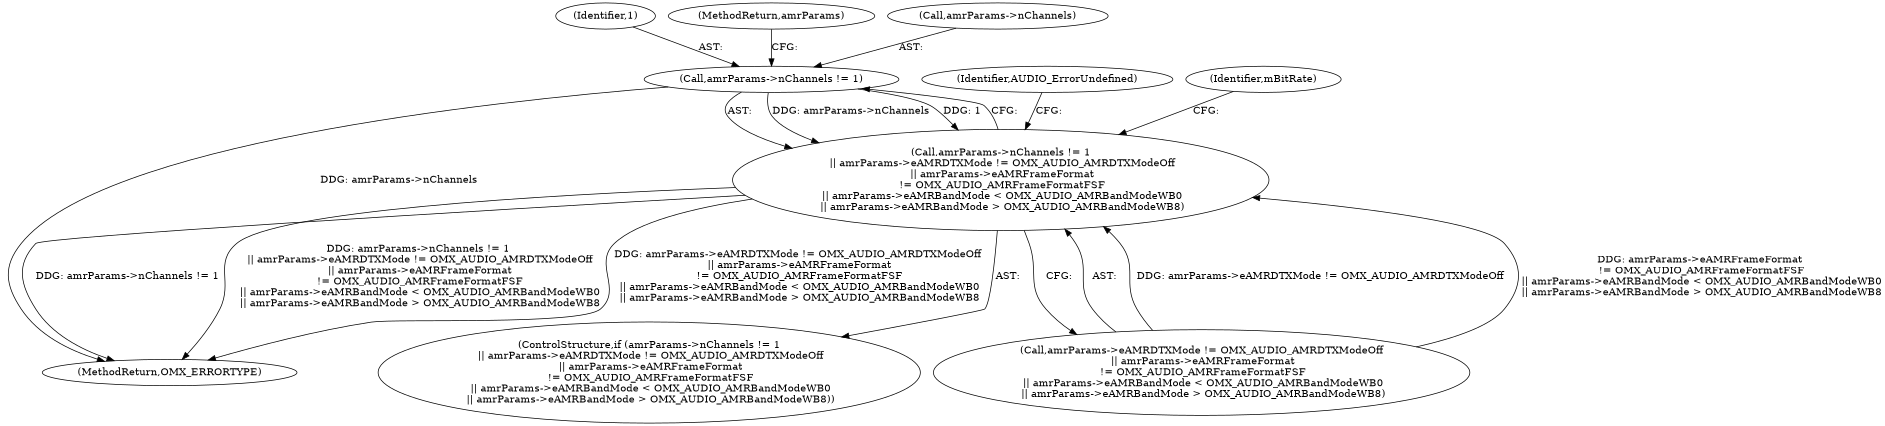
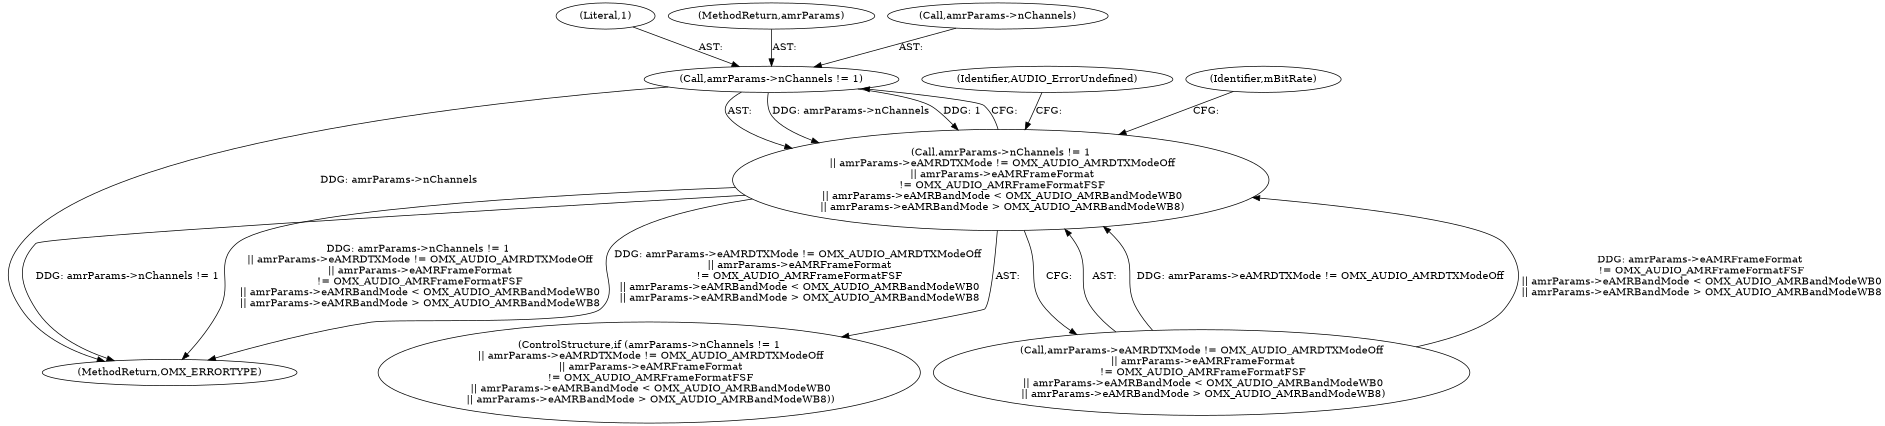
node "(Identifier,1)": label "(Identifier,1)" -> "(Literal,1)"
edge "(MethodReturn,amrParams)" -> "(Call,amrParams->nChannels != 1)": label "CFG: " -> "AST: "
